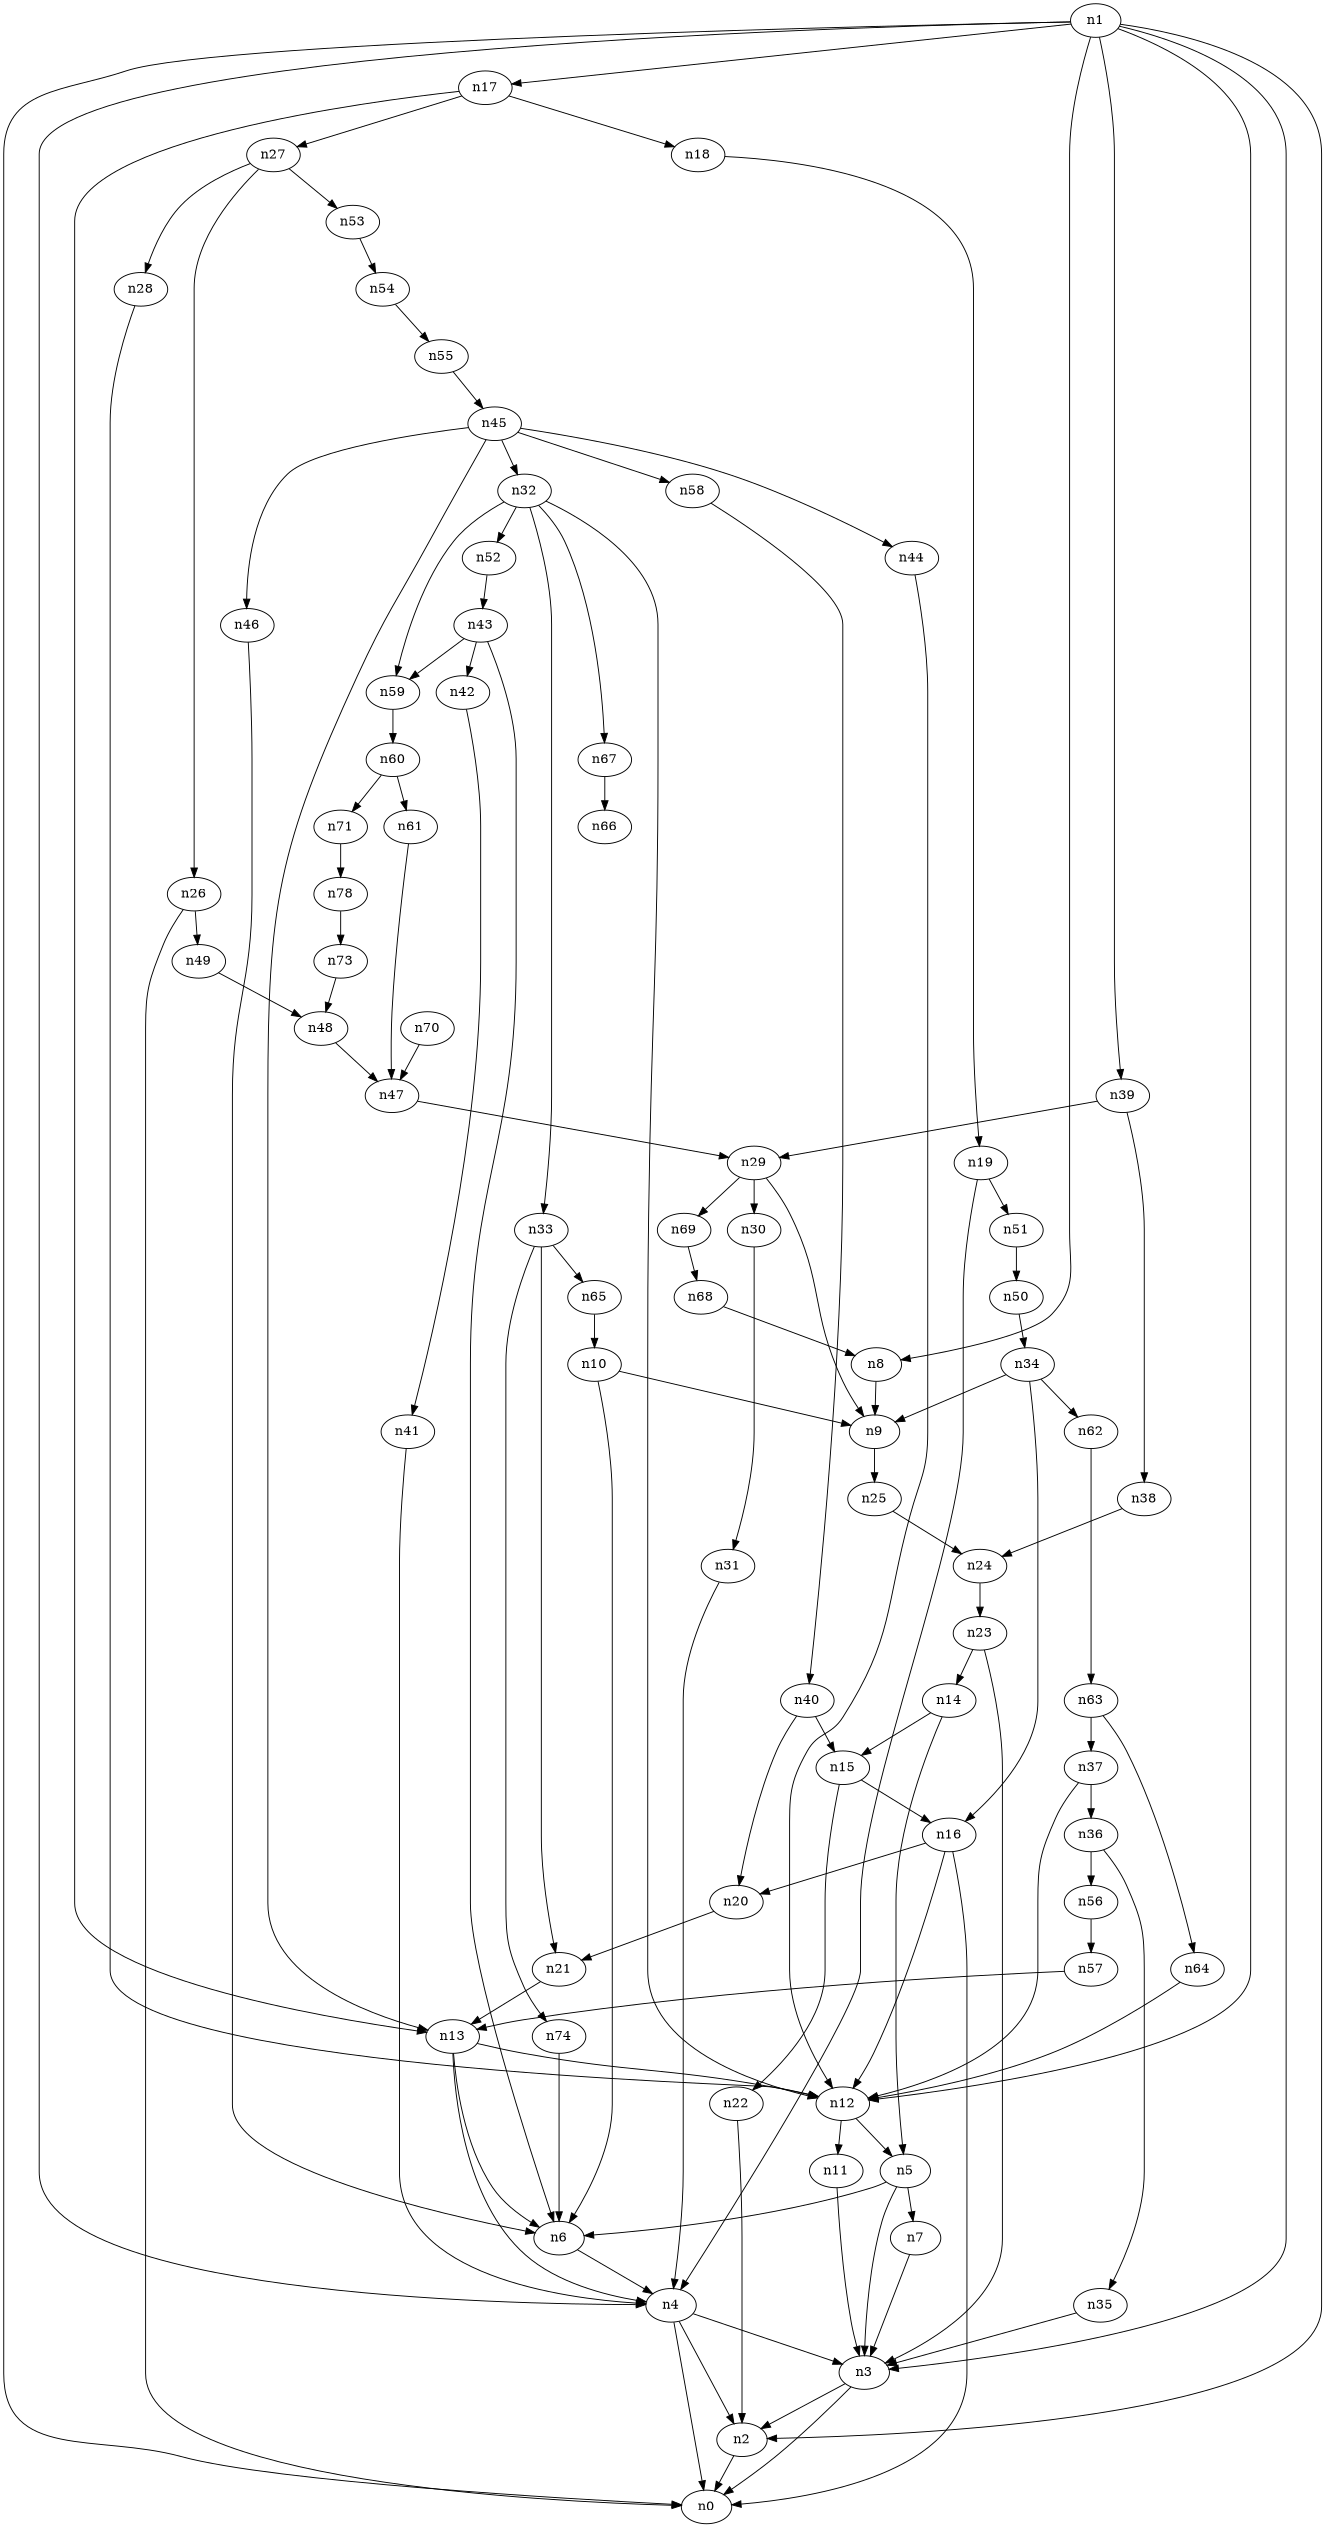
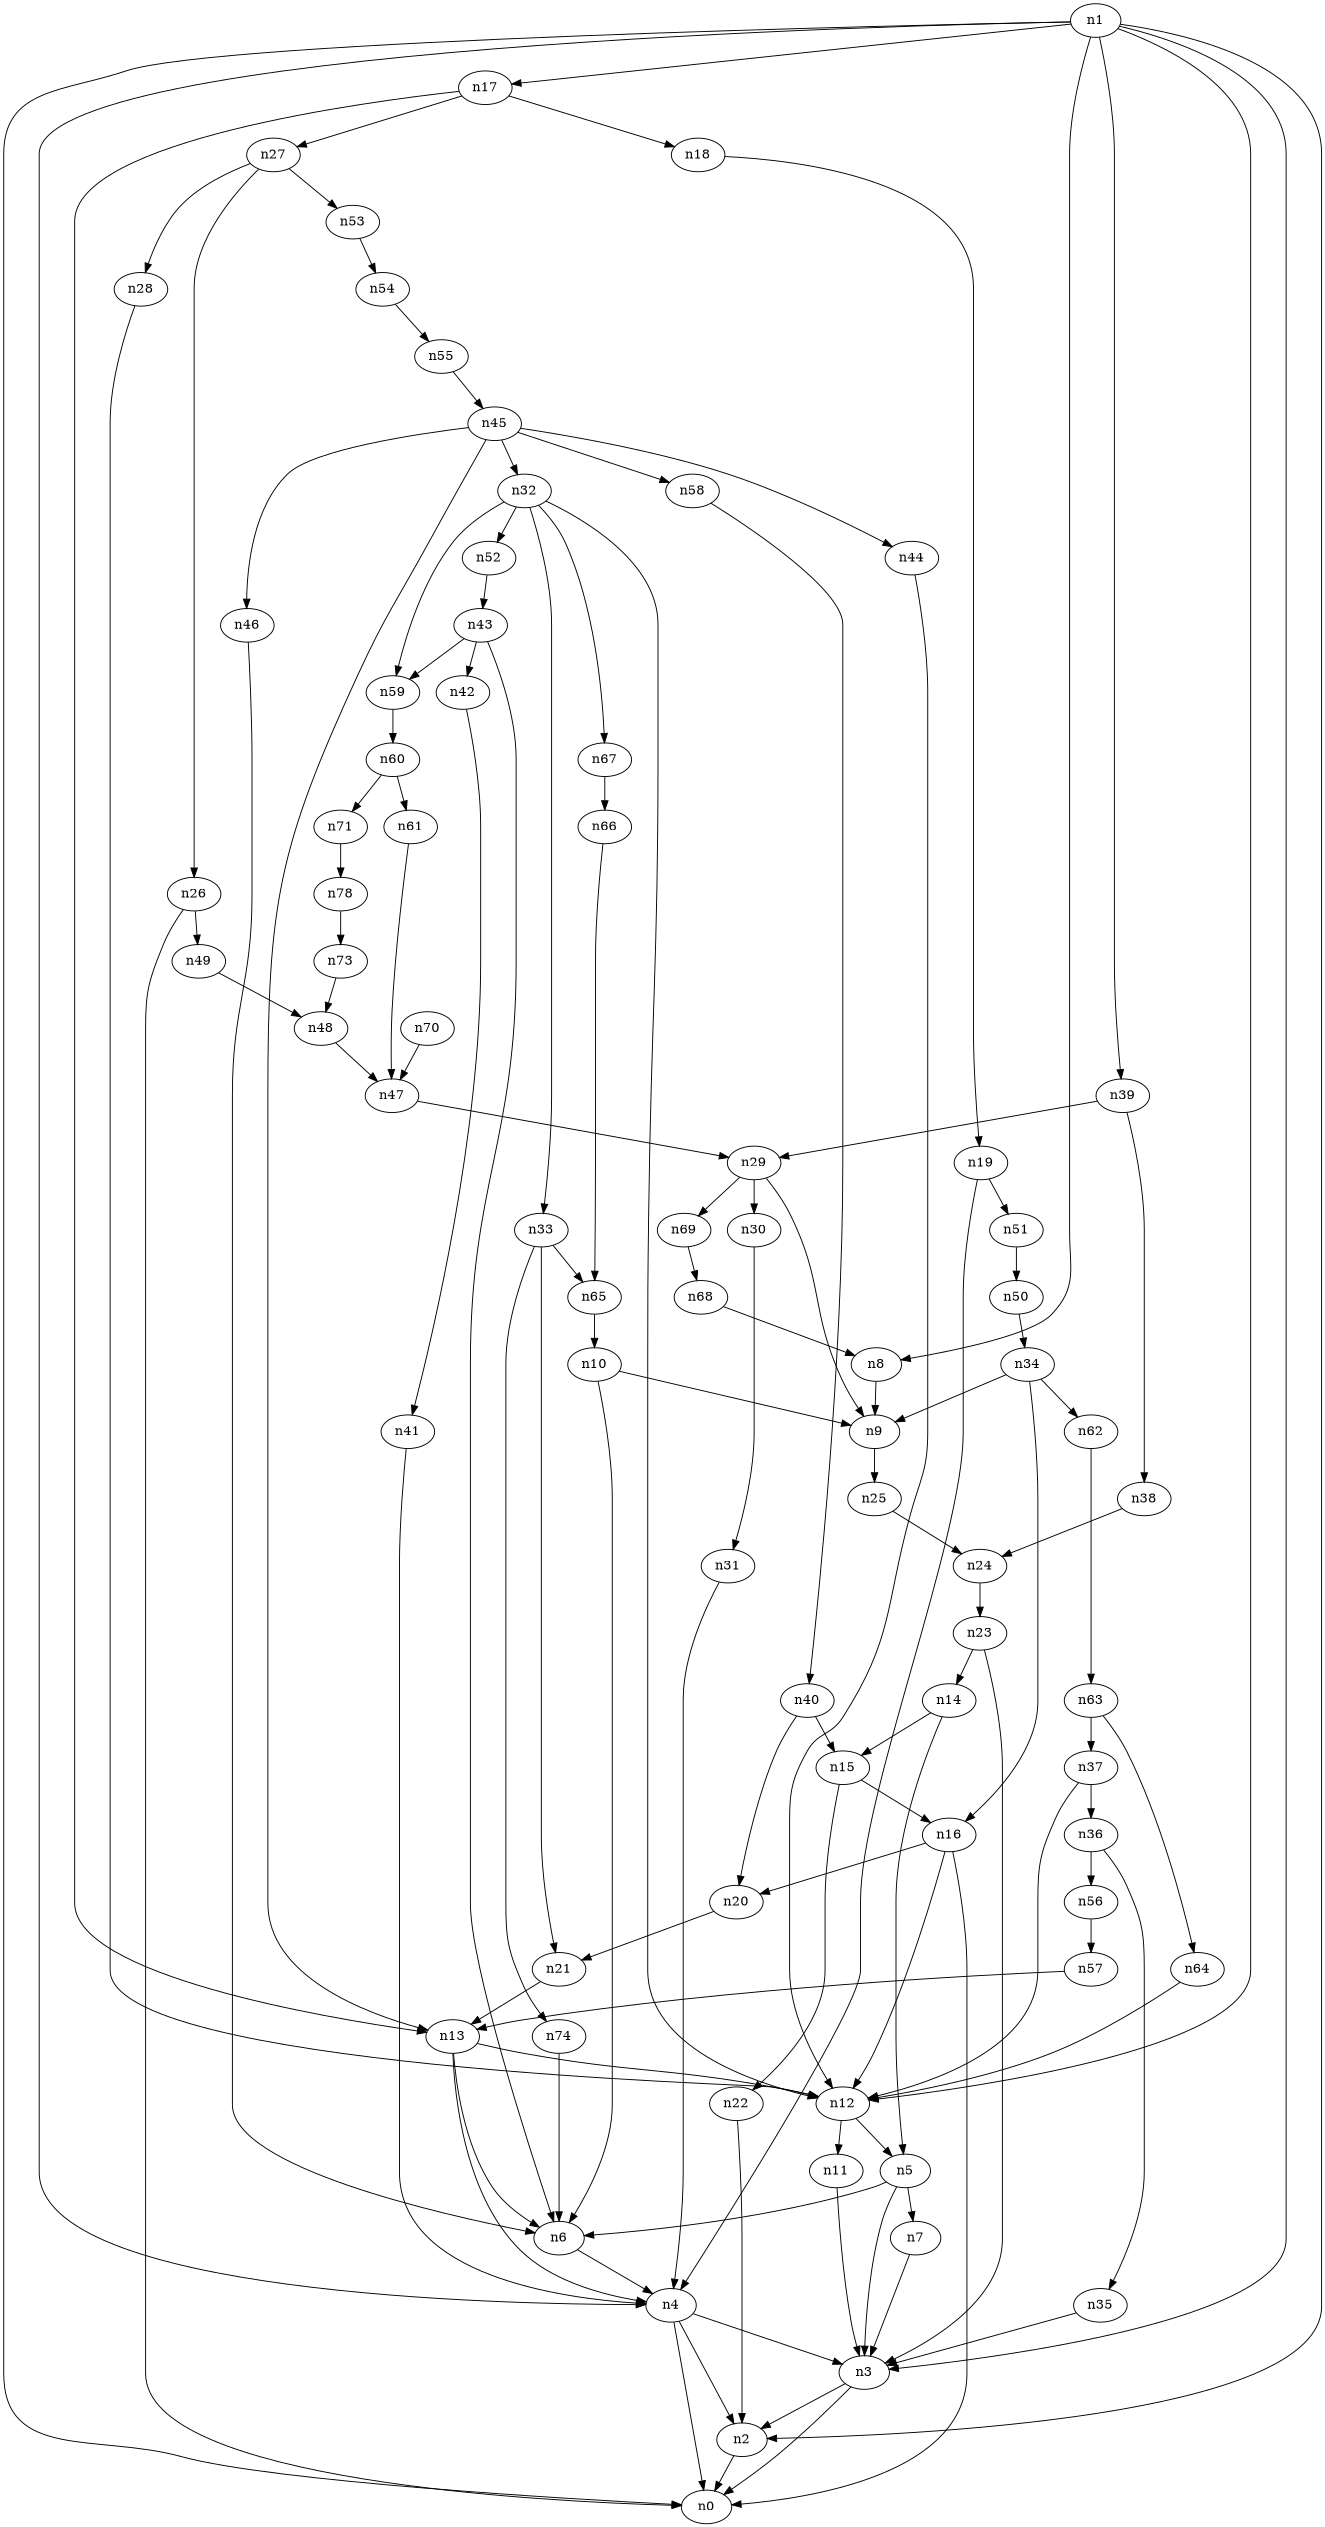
edge "n66" -> "n65": added
